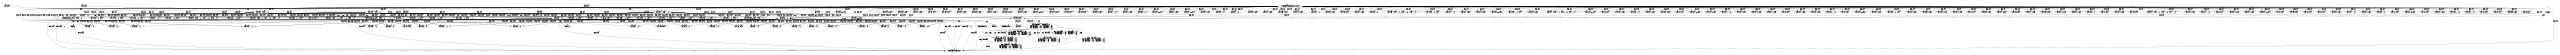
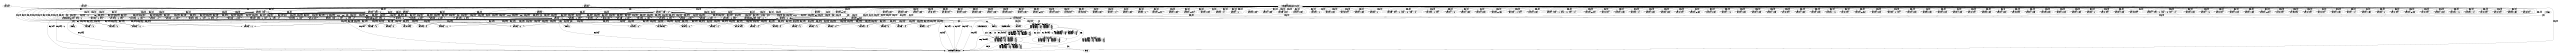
edge "(MethodParameterIn,const ut8 *buf)" -> "1800122": now "(Call,buf[0] == 0x1f)" -> "1800122"
edge "(MethodParameterIn,const ut8 *buf)" -> "(Call,buf[0] == 0x25)": now "(Call,buf[0] == 0x1f)" -> "(Call,buf[0] == 0x25)"
edge "(MethodParameterIn,const ut8 *buf)" -> "(Call,buf[2] << 16)": now "(Call,buf[0] == 0x1f)" -> "(Call,buf[2] << 16)"
node "(Block,)": added
